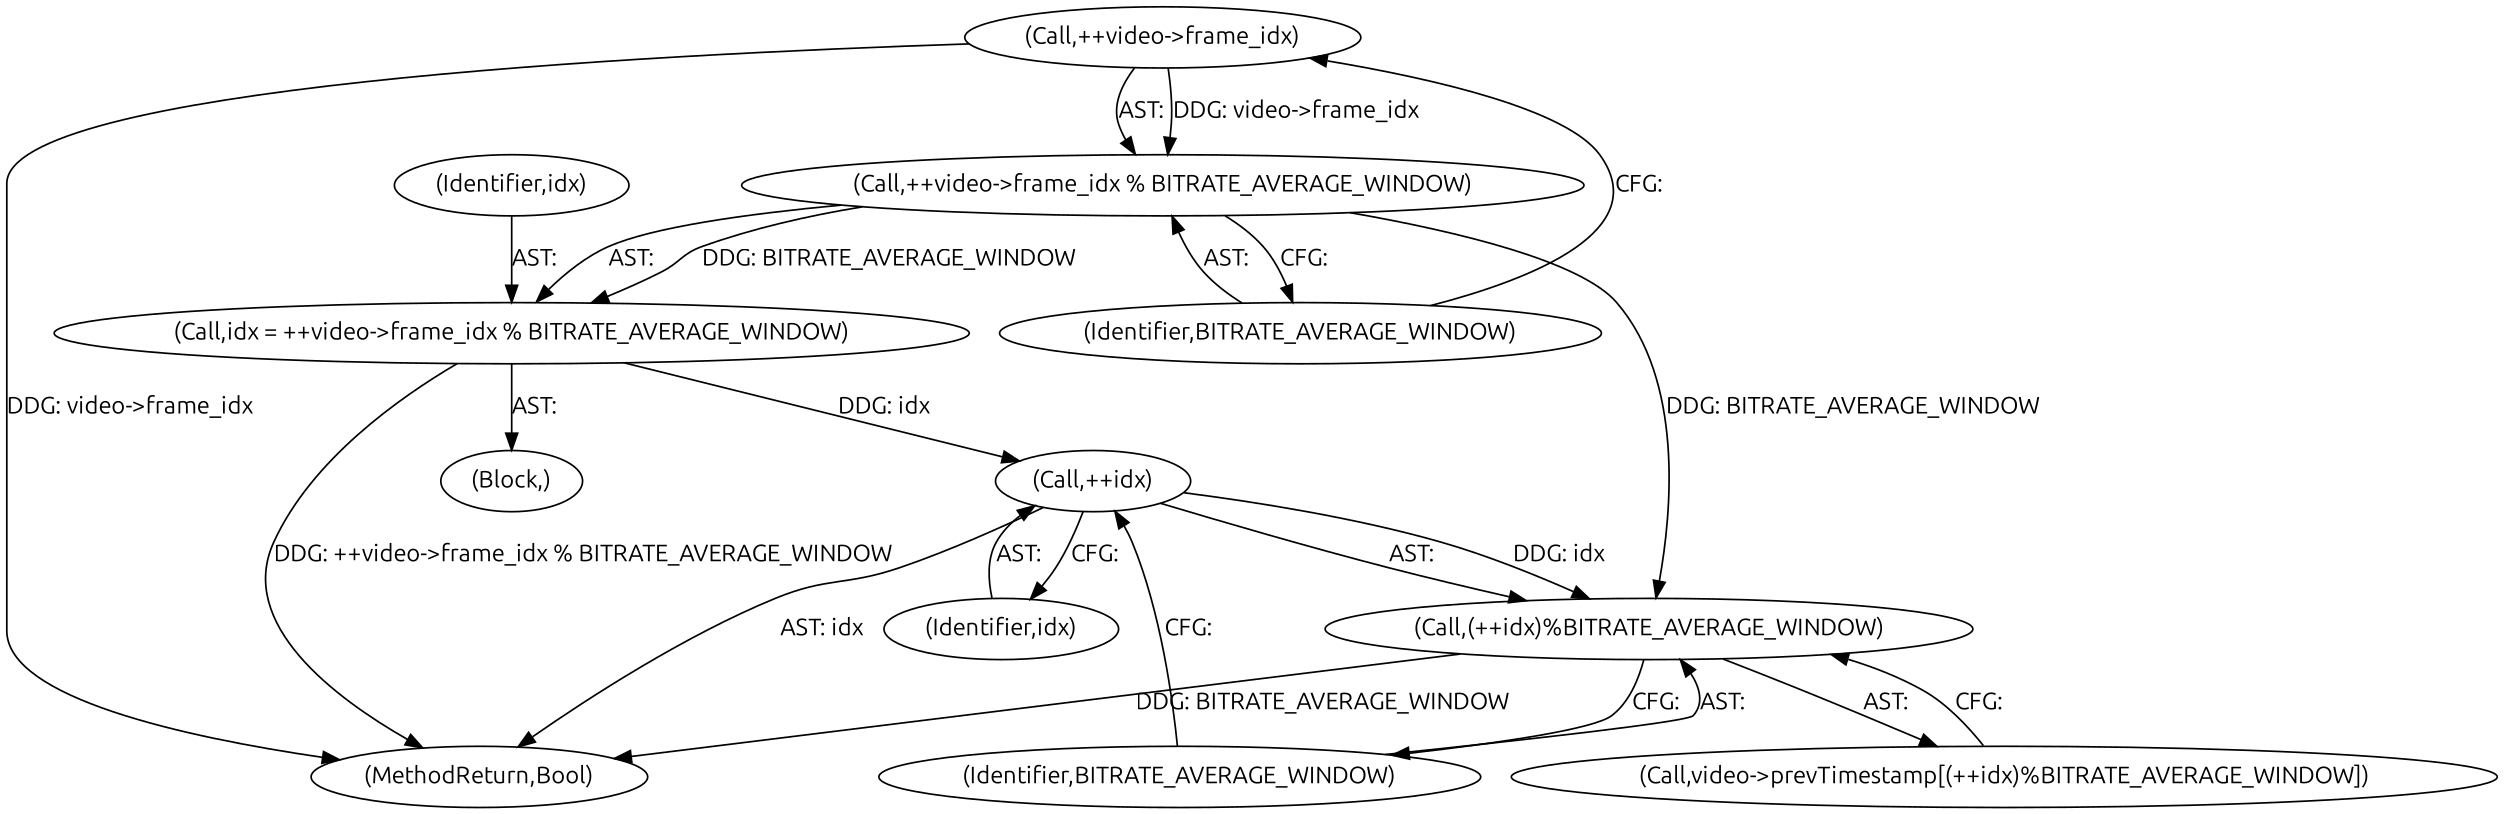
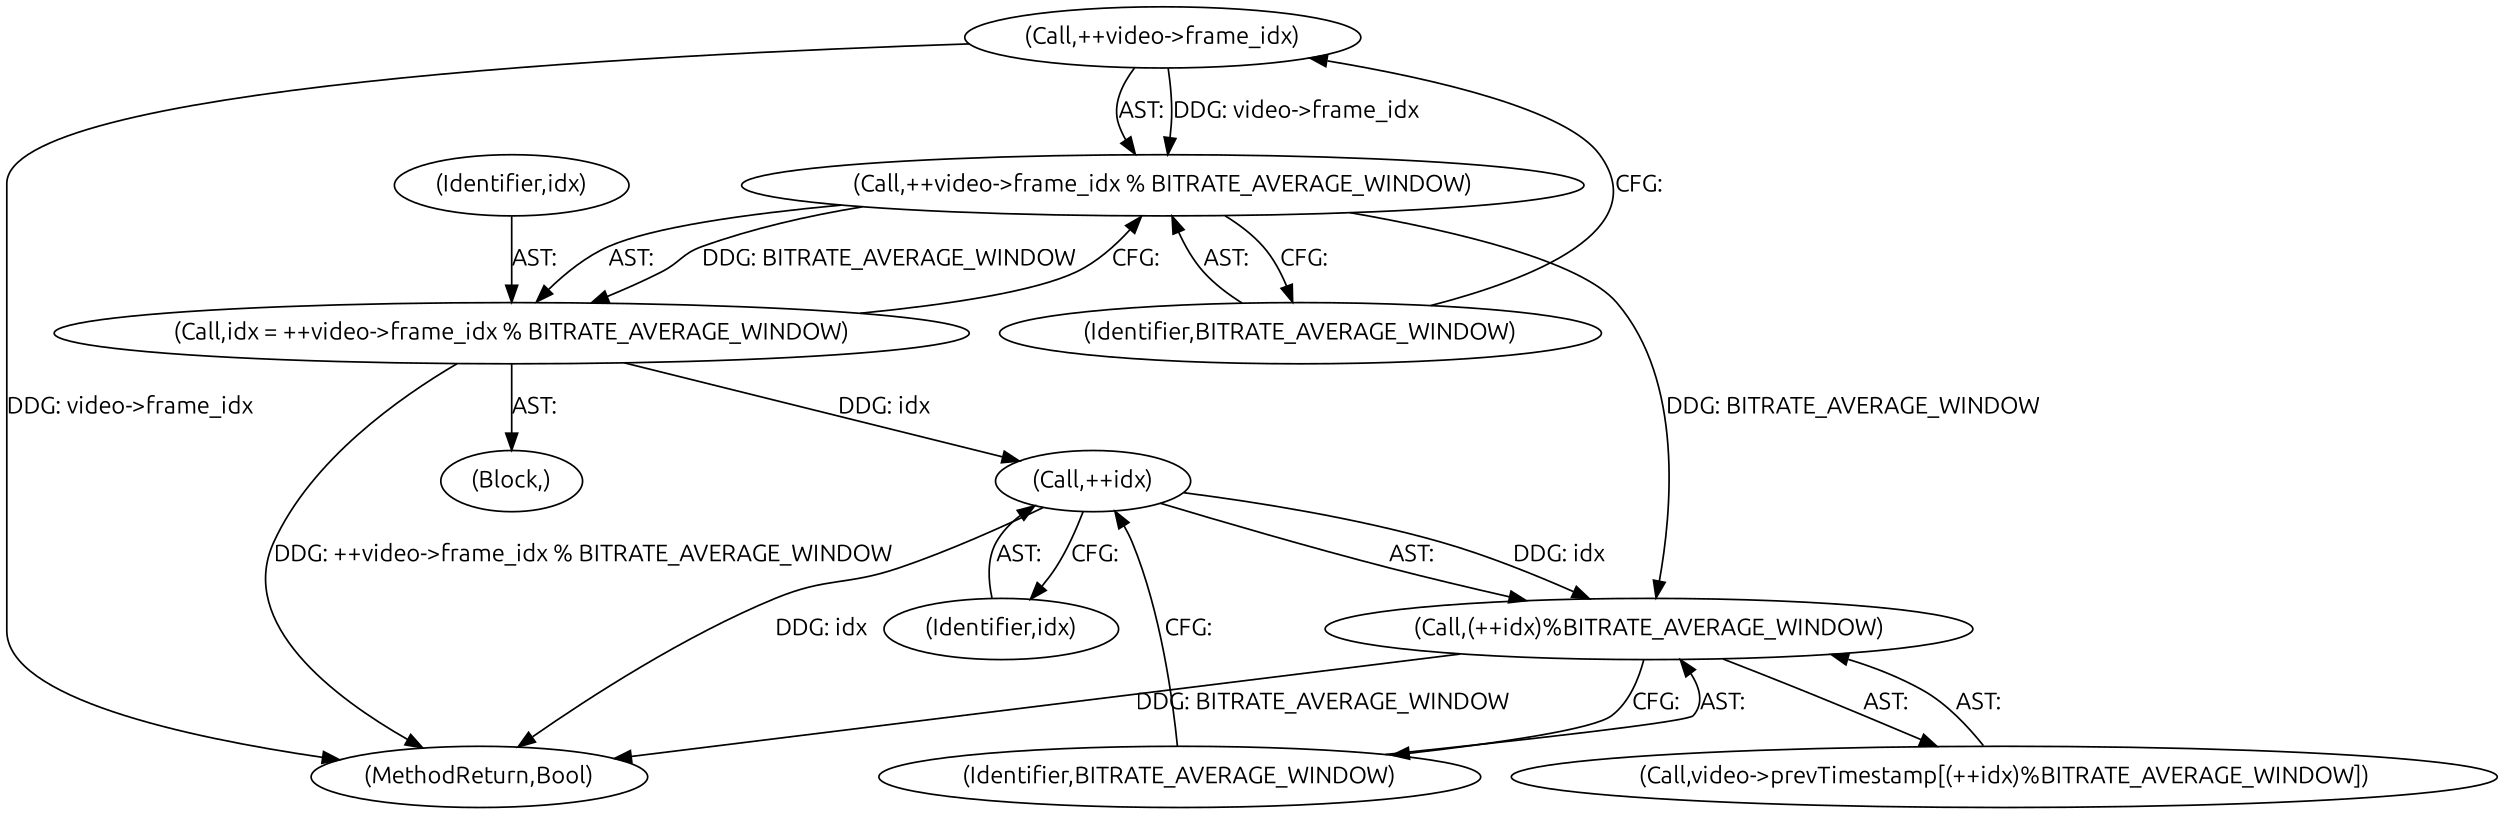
edge "(Call,idx = ++video->frame_idx % BITRATE_AVERAGE_WINDOW)" -> "(Call,++video->frame_idx % BITRATE_AVERAGE_WINDOW)": added, label "CFG:"
edge "(Call,++idx)" -> "(MethodReturn,Bool)": label "AST: idx" -> "DDG: idx"
edge "(Call,video->prevTimestamp[(++idx)%BITRATE_AVERAGE_WINDOW])" -> "(Call,(++idx)%BITRATE_AVERAGE_WINDOW)": label "CFG: " -> "AST: "
